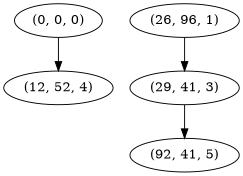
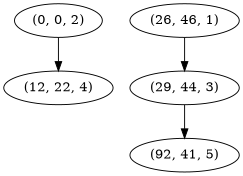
node "(0, 0, 0)": label "(0, 0, 0)" -> "(0, 0, 2)"
node "(26, 96, 1)": label "(26, 96, 1)" -> "(26, 46, 1)"
node "(12, 52, 4)": label "(12, 52, 4)" -> "(12, 22, 4)"
node "(29, 41, 3)": label "(29, 41, 3)" -> "(29, 44, 3)"
